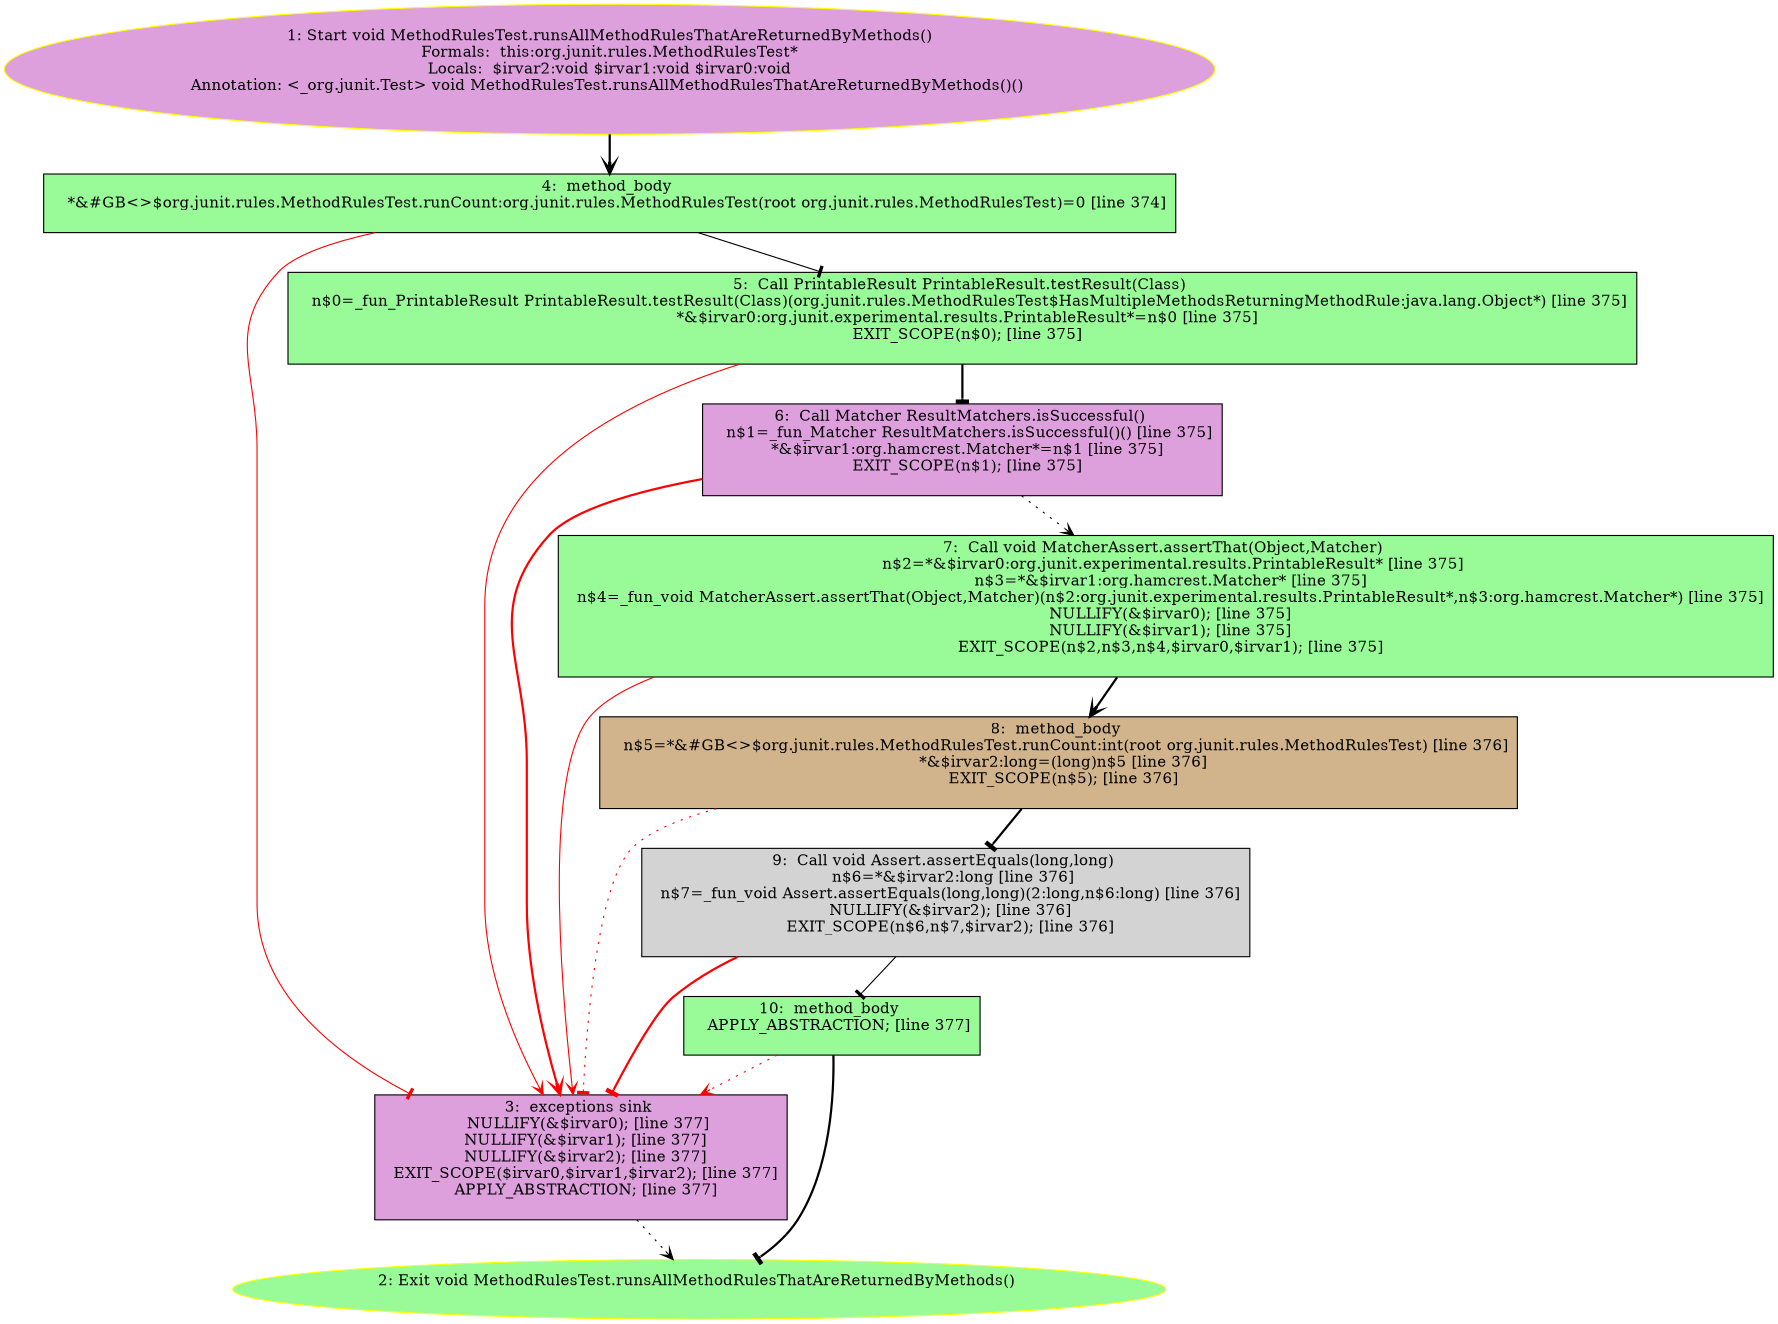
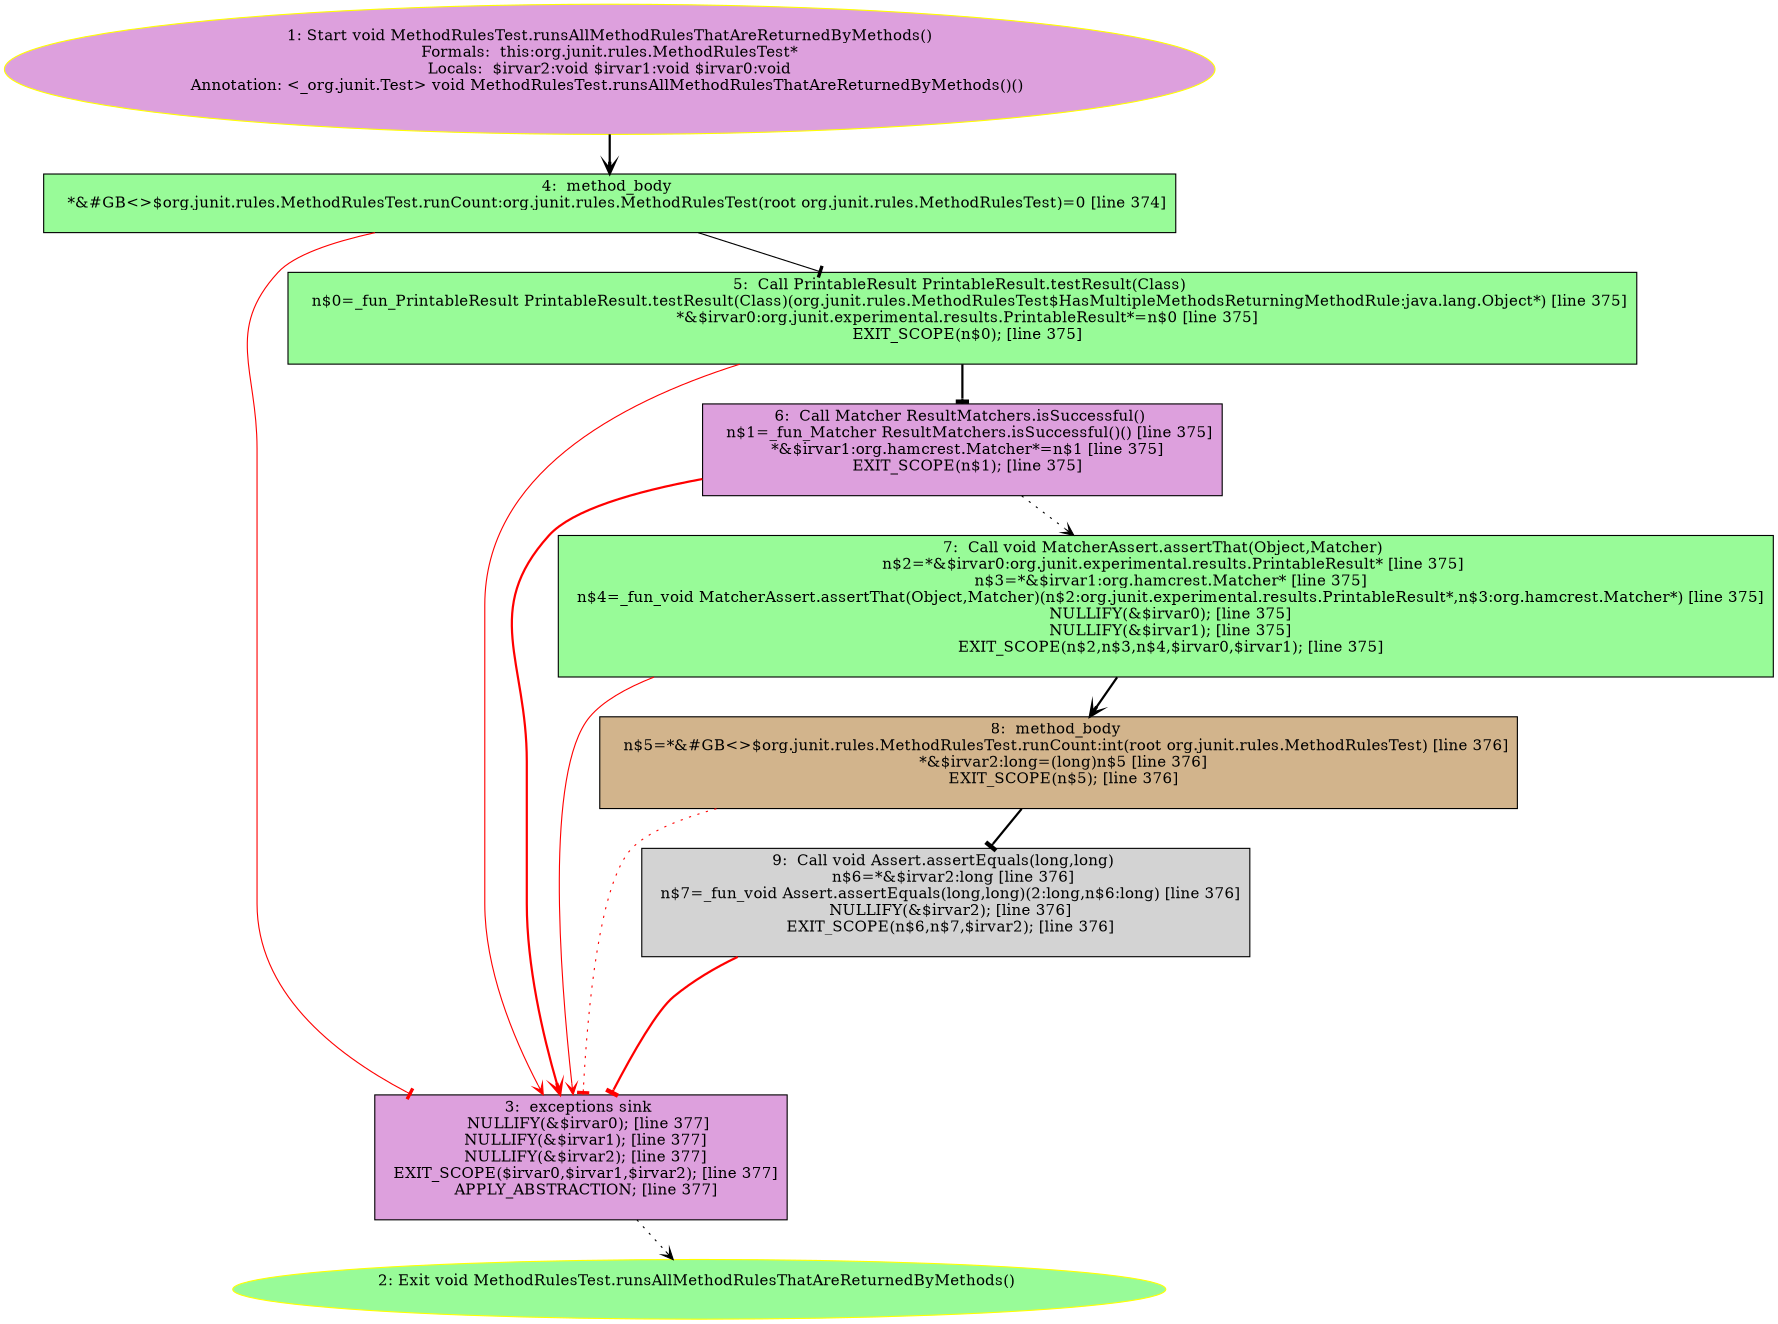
node "10:  method_body APPLY_ABSTRACTION; [line 377]": removed
